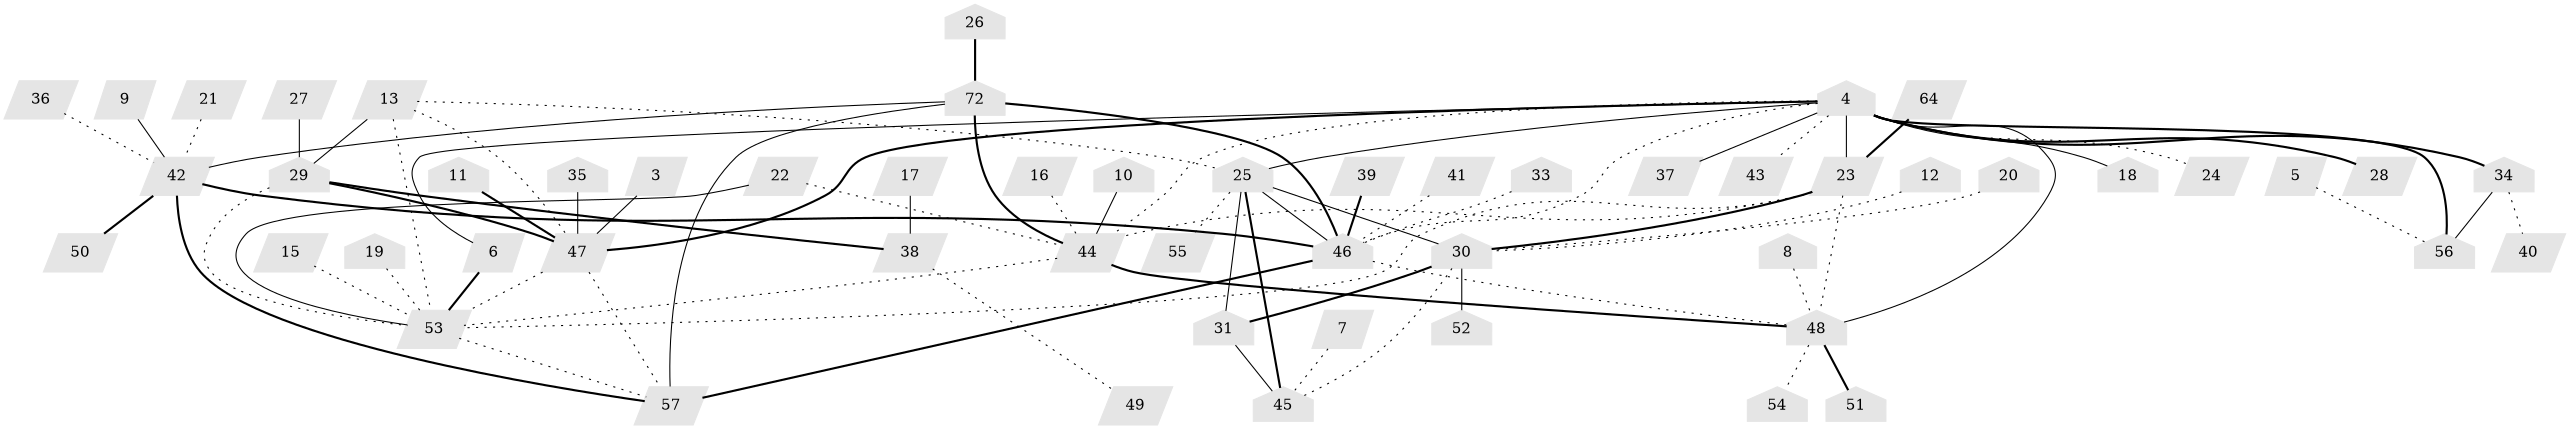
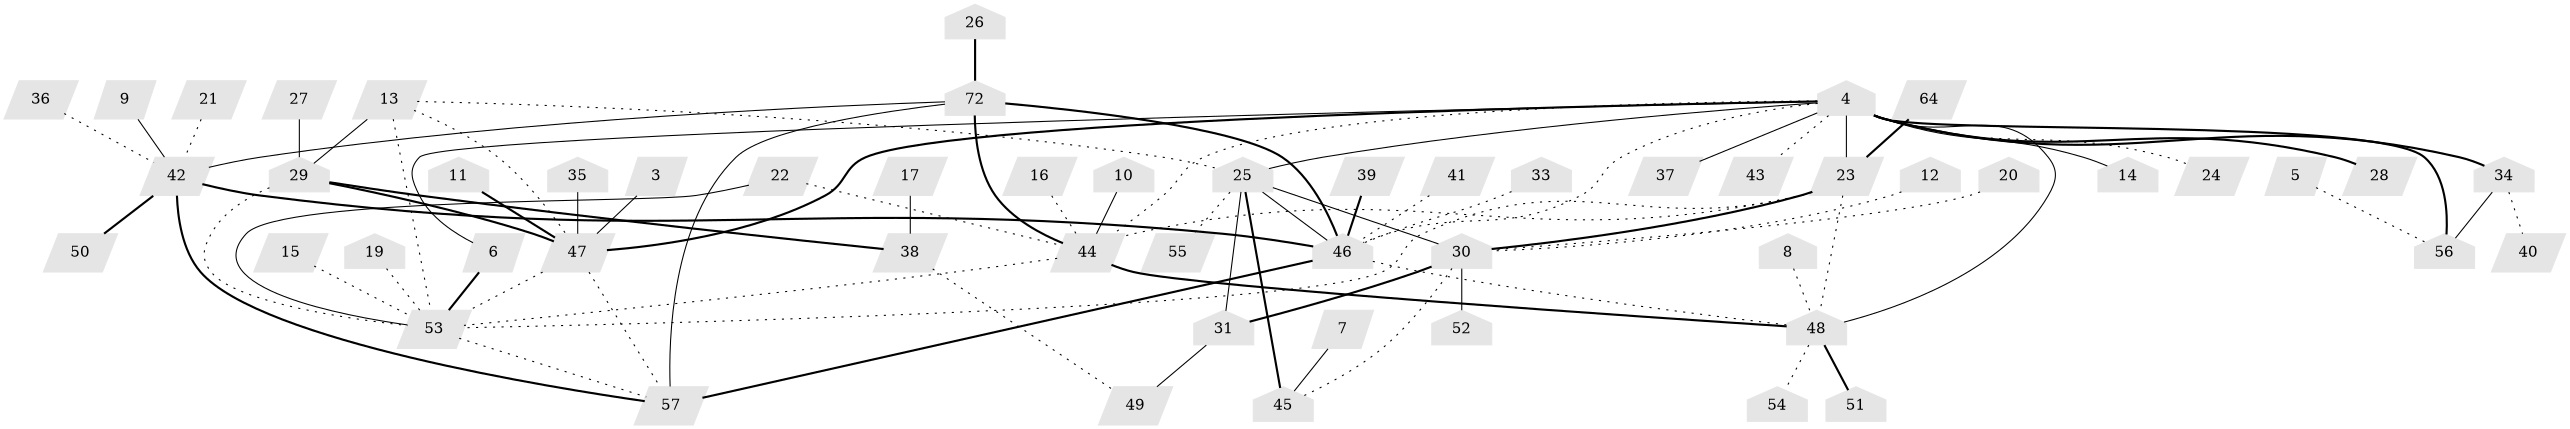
node "18": label "18" -> "14"
edge "31" -- "45": now "31" -- "49"
edge "7" -- "45": style dotted -> solid
